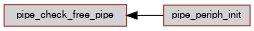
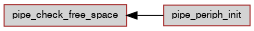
node "pipe_check_free_pipe": label "pipe_check_free_pipe" -> "pipe_check_free_space"
